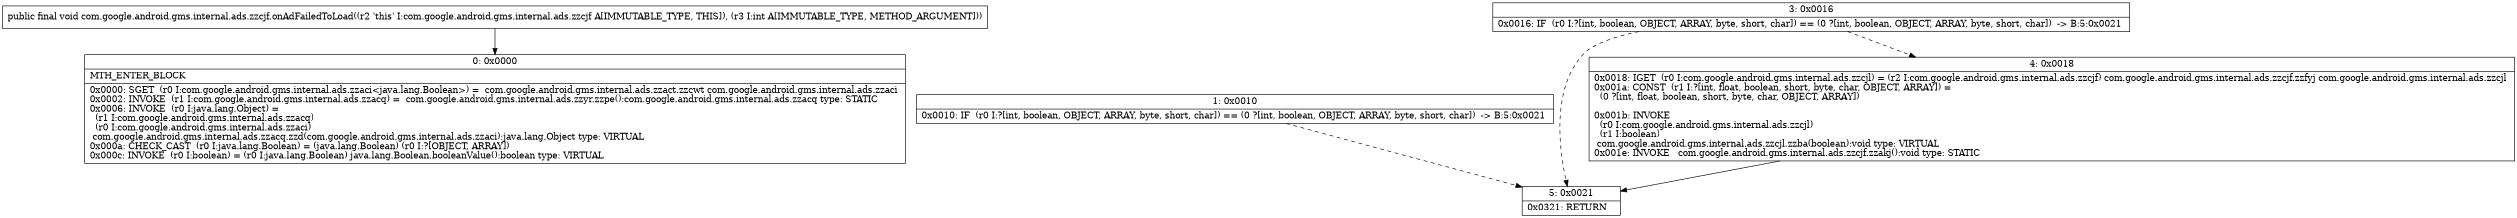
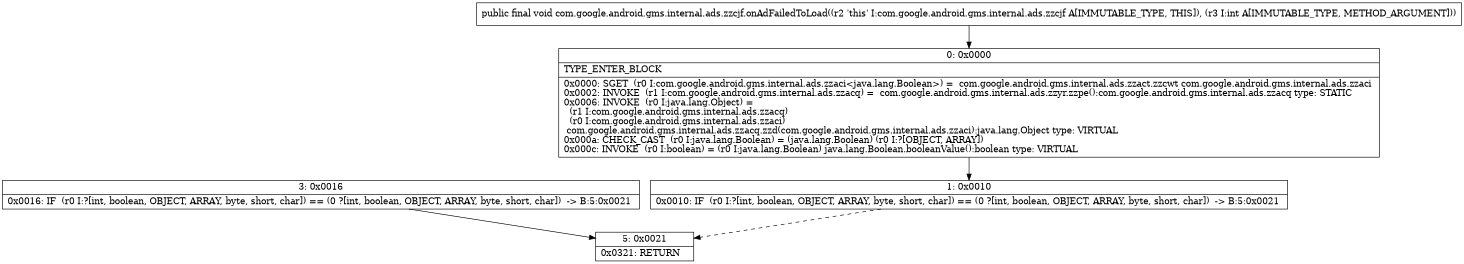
node "0: 0x0000": text "MTH_ENTER_BLOCK" -> "TYPE_ENTER_BLOCK"
edge "3: 0x0016" -> "5: 0x0021": style dashed -> solid
node "4: 0x0018": removed
edge "0: 0x0000" -> "1: 0x0010": added
